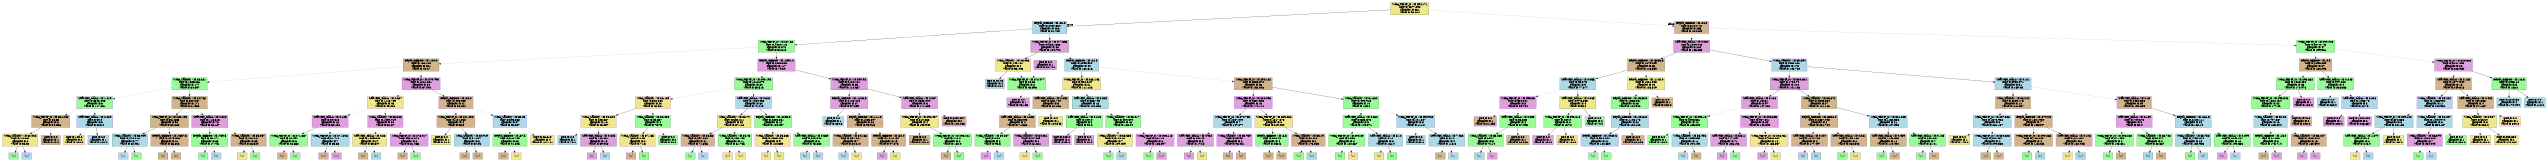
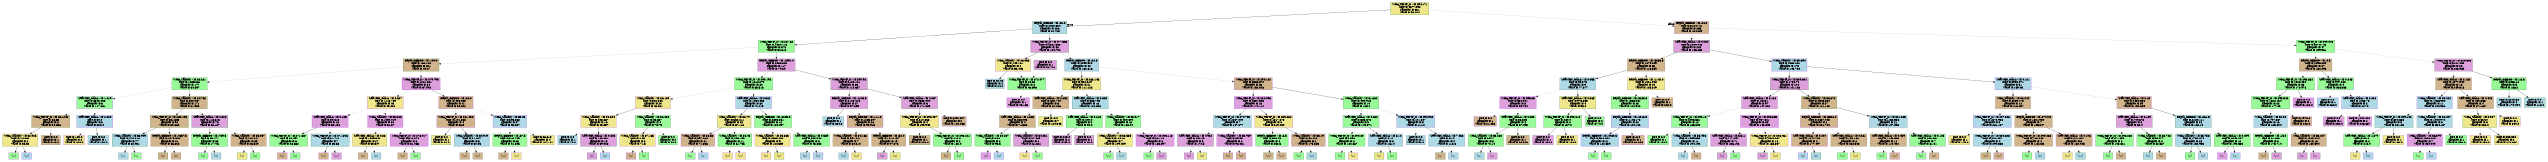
node "mse = -0.0 samples = 1 value = 120.545": label "mse = -0.0 samples = 1 value = 120.545" -> "mse = -0.0 samples = 7 value = 120.545"
